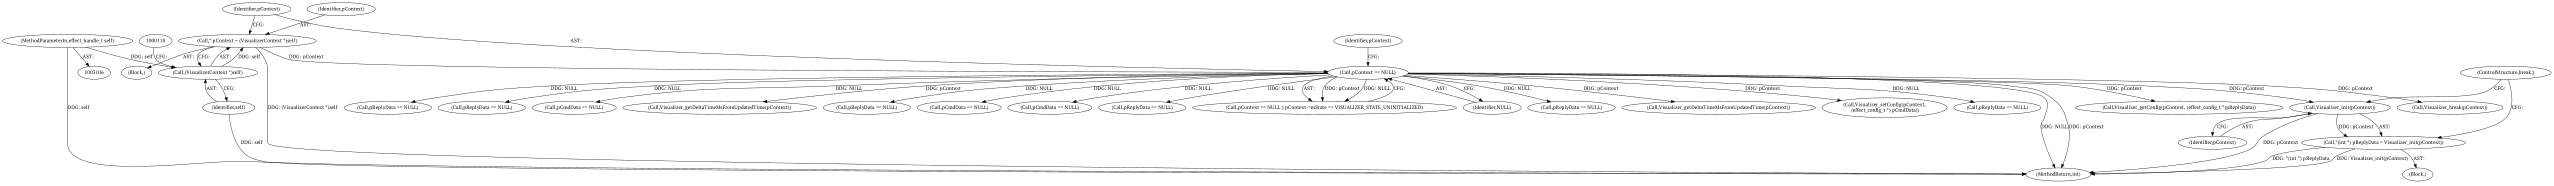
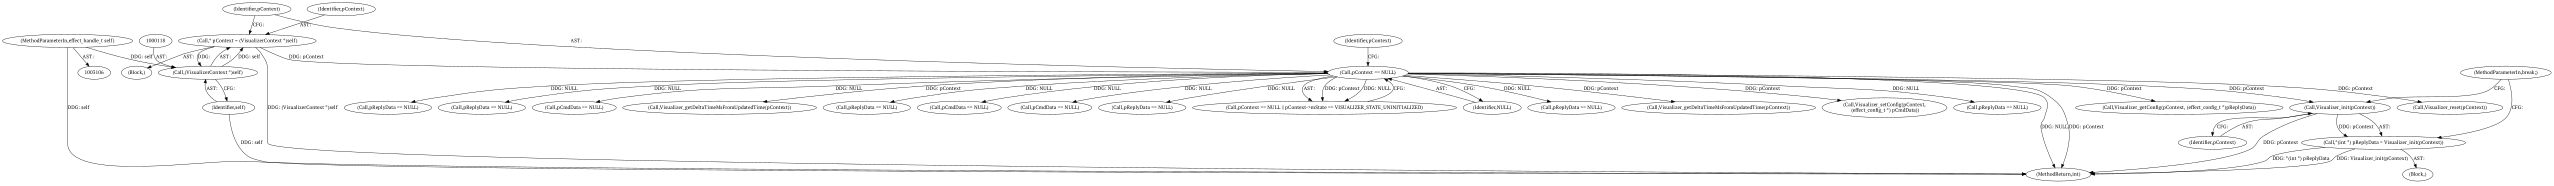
edge "1000118" -> "(Call,(VisualizerContext *)self)": label "CFG: " -> "AST: "
edge "(Call,* pContext = (VisualizerContext *)self)" -> "(Call,(VisualizerContext *)self)": label "CFG: " -> "DDG: "
node "(ControlStructure,break;)": label "(ControlStructure,break;)" -> "(MethodParameterIn,break;)"
node "(Call,Visualizer_break(pContext))": label "(Call,Visualizer_break(pContext))" -> "(Call,Visualizer_reset(pContext))"
